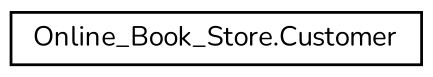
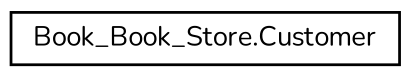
node "Online_Book_Store.Customer": label "Online_Book_Store.Customer" -> "Book_Book_Store.Customer"
